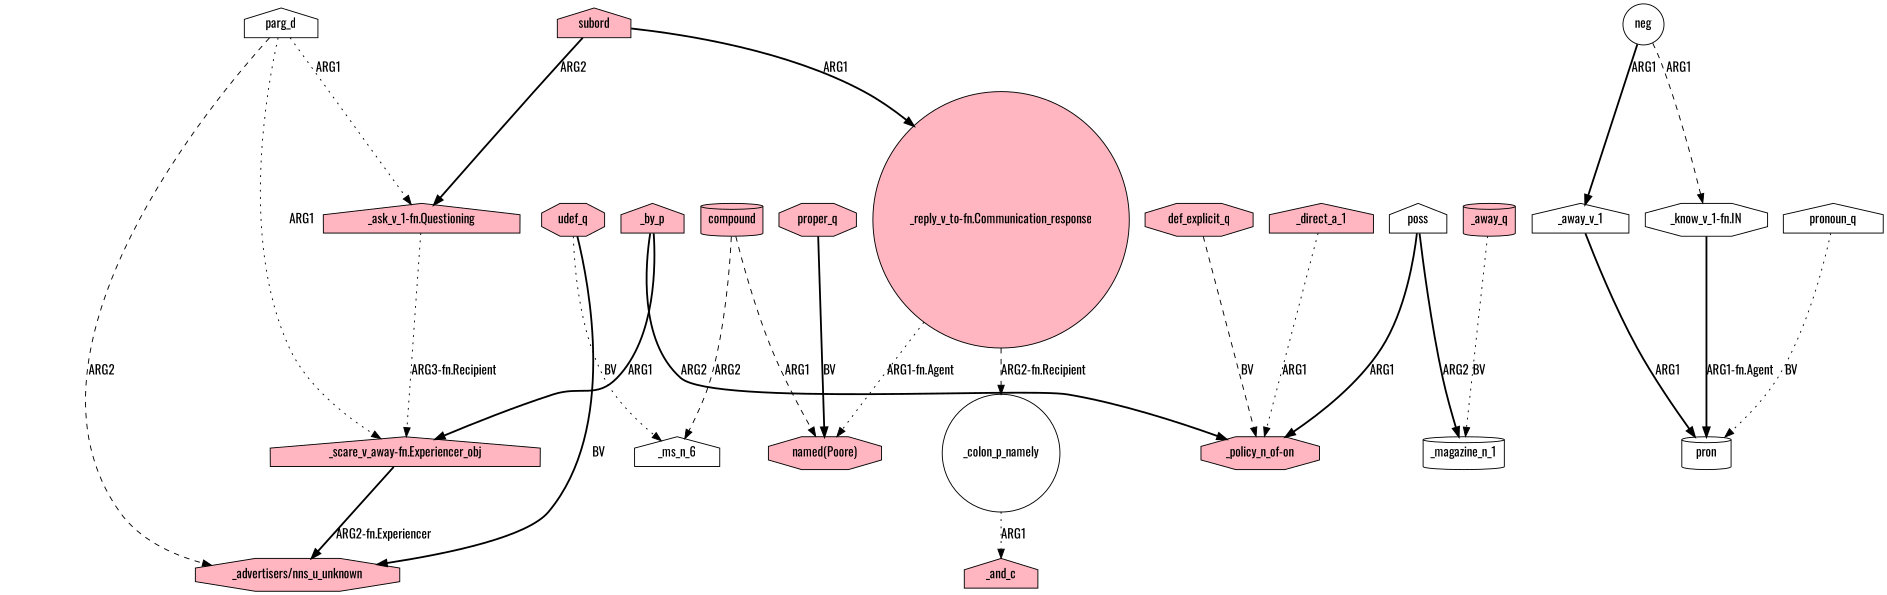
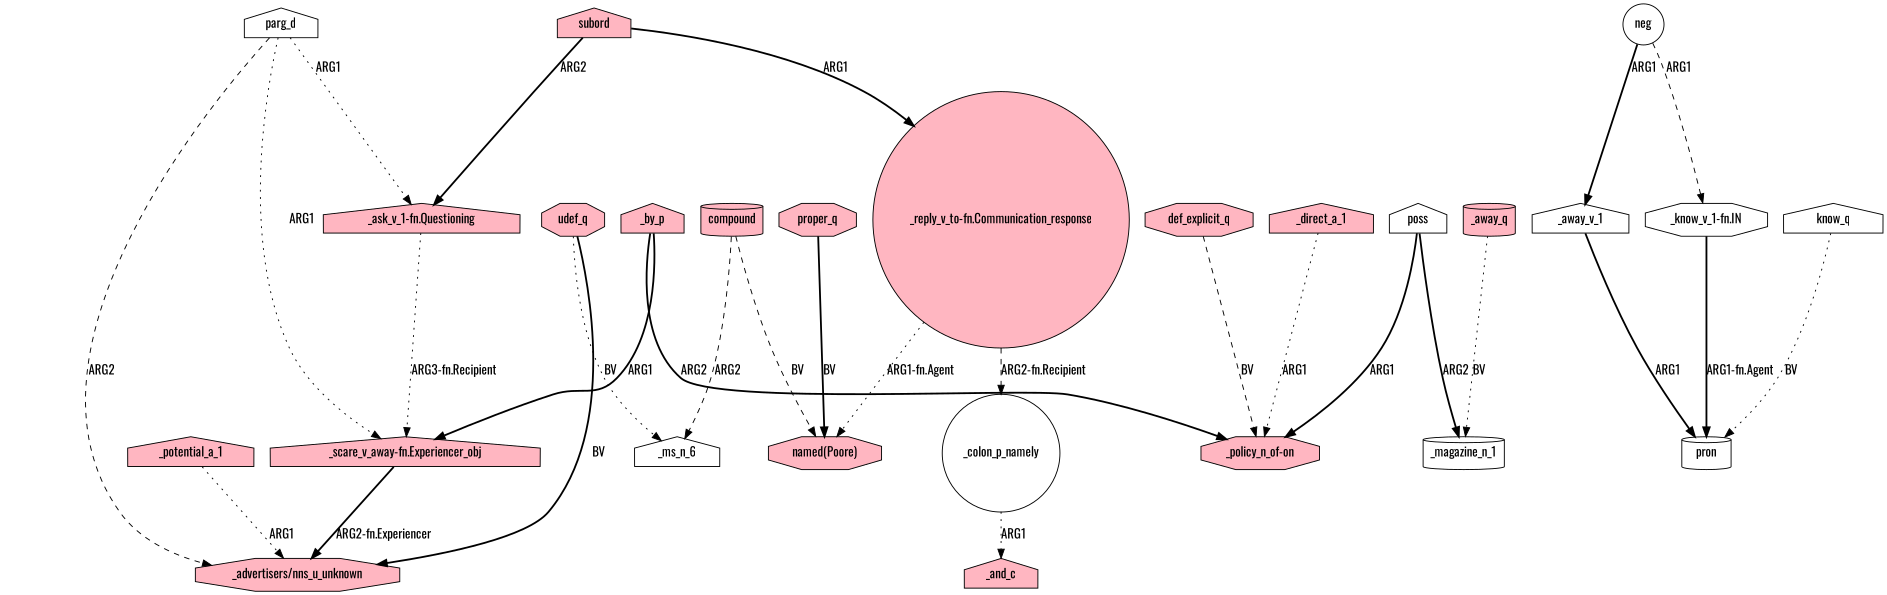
node "pronoun_q": label "pronoun_q" -> "know_q"
edge "compound" -> "named(Poore)": label "ARG1" -> "BV"
node "_potential_a_1": added
